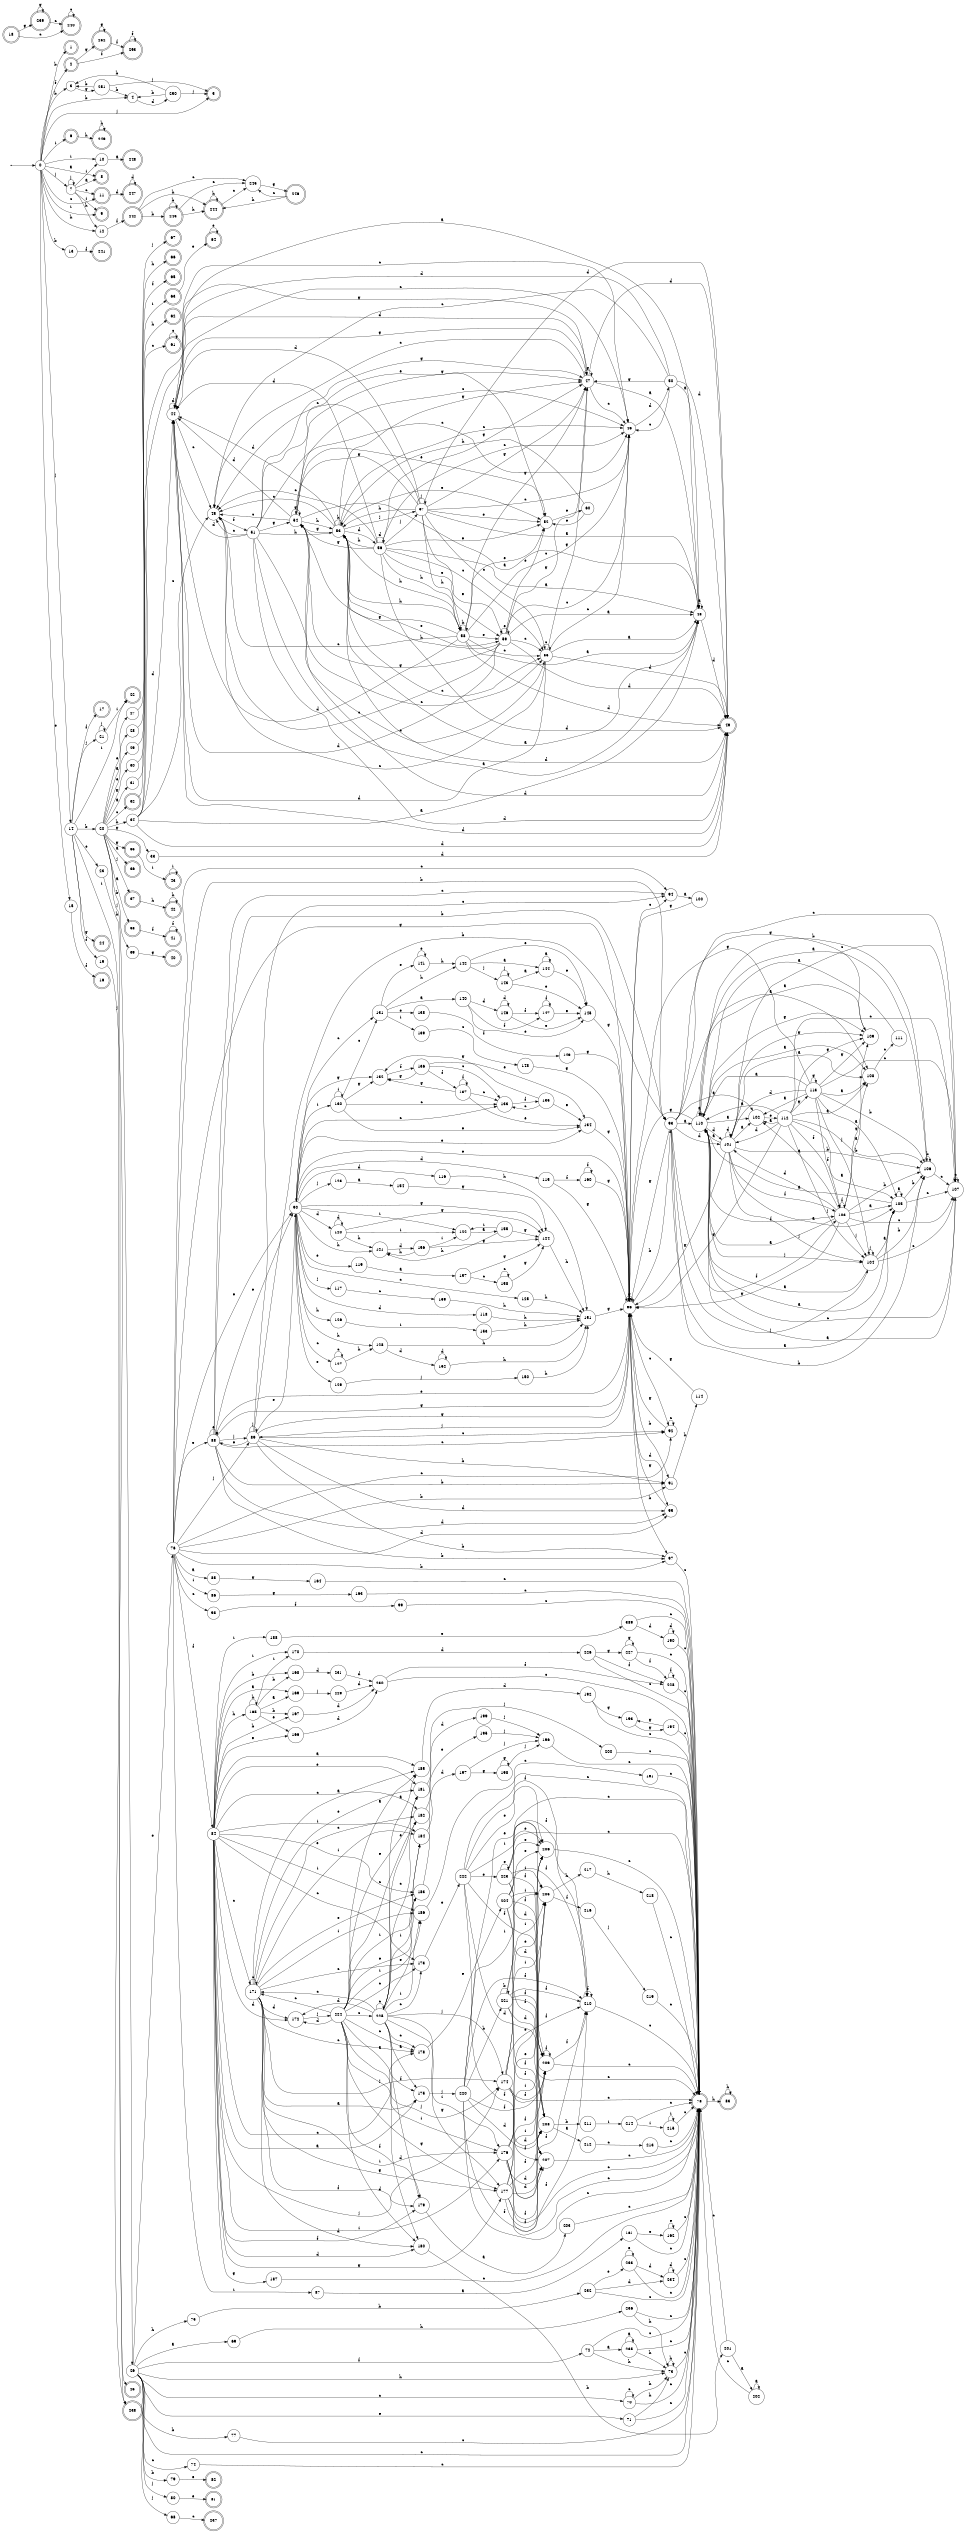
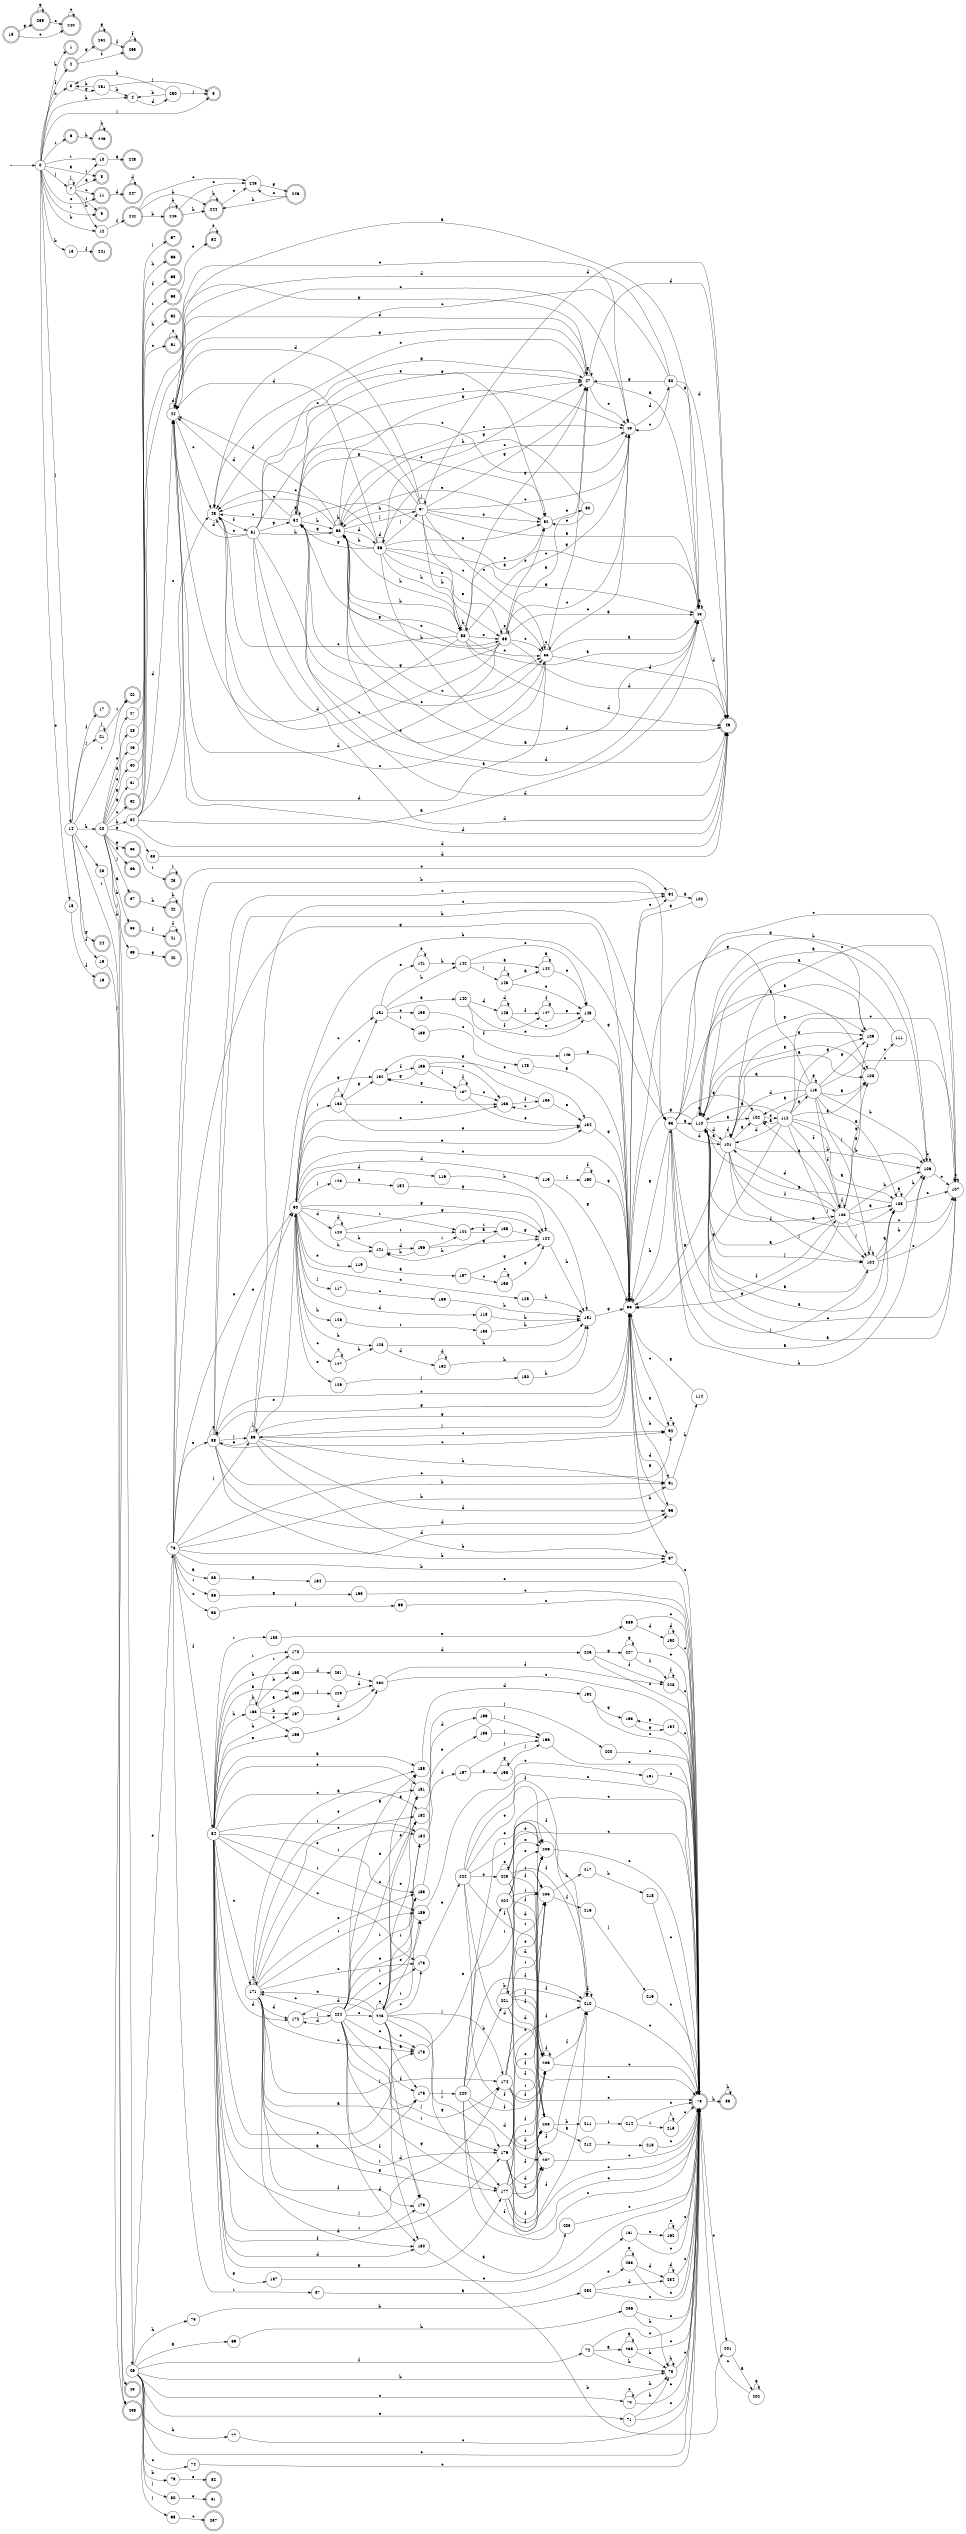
edge "201" -> "78": reversed
